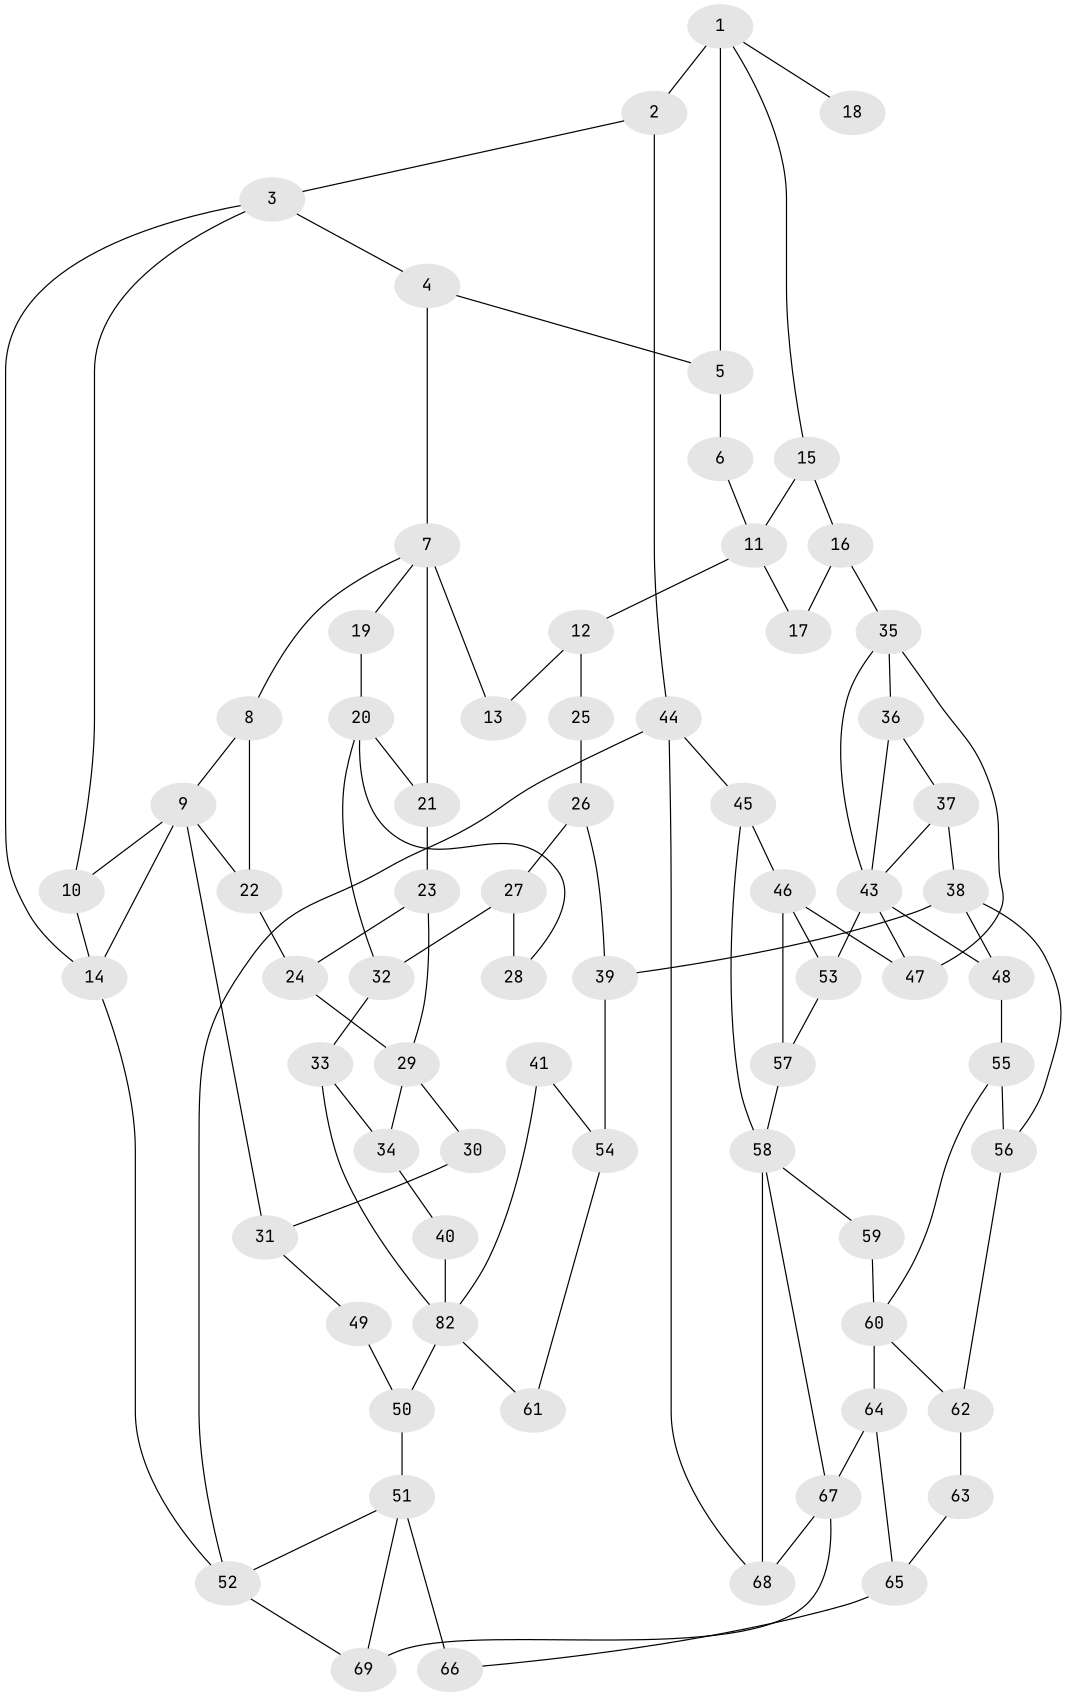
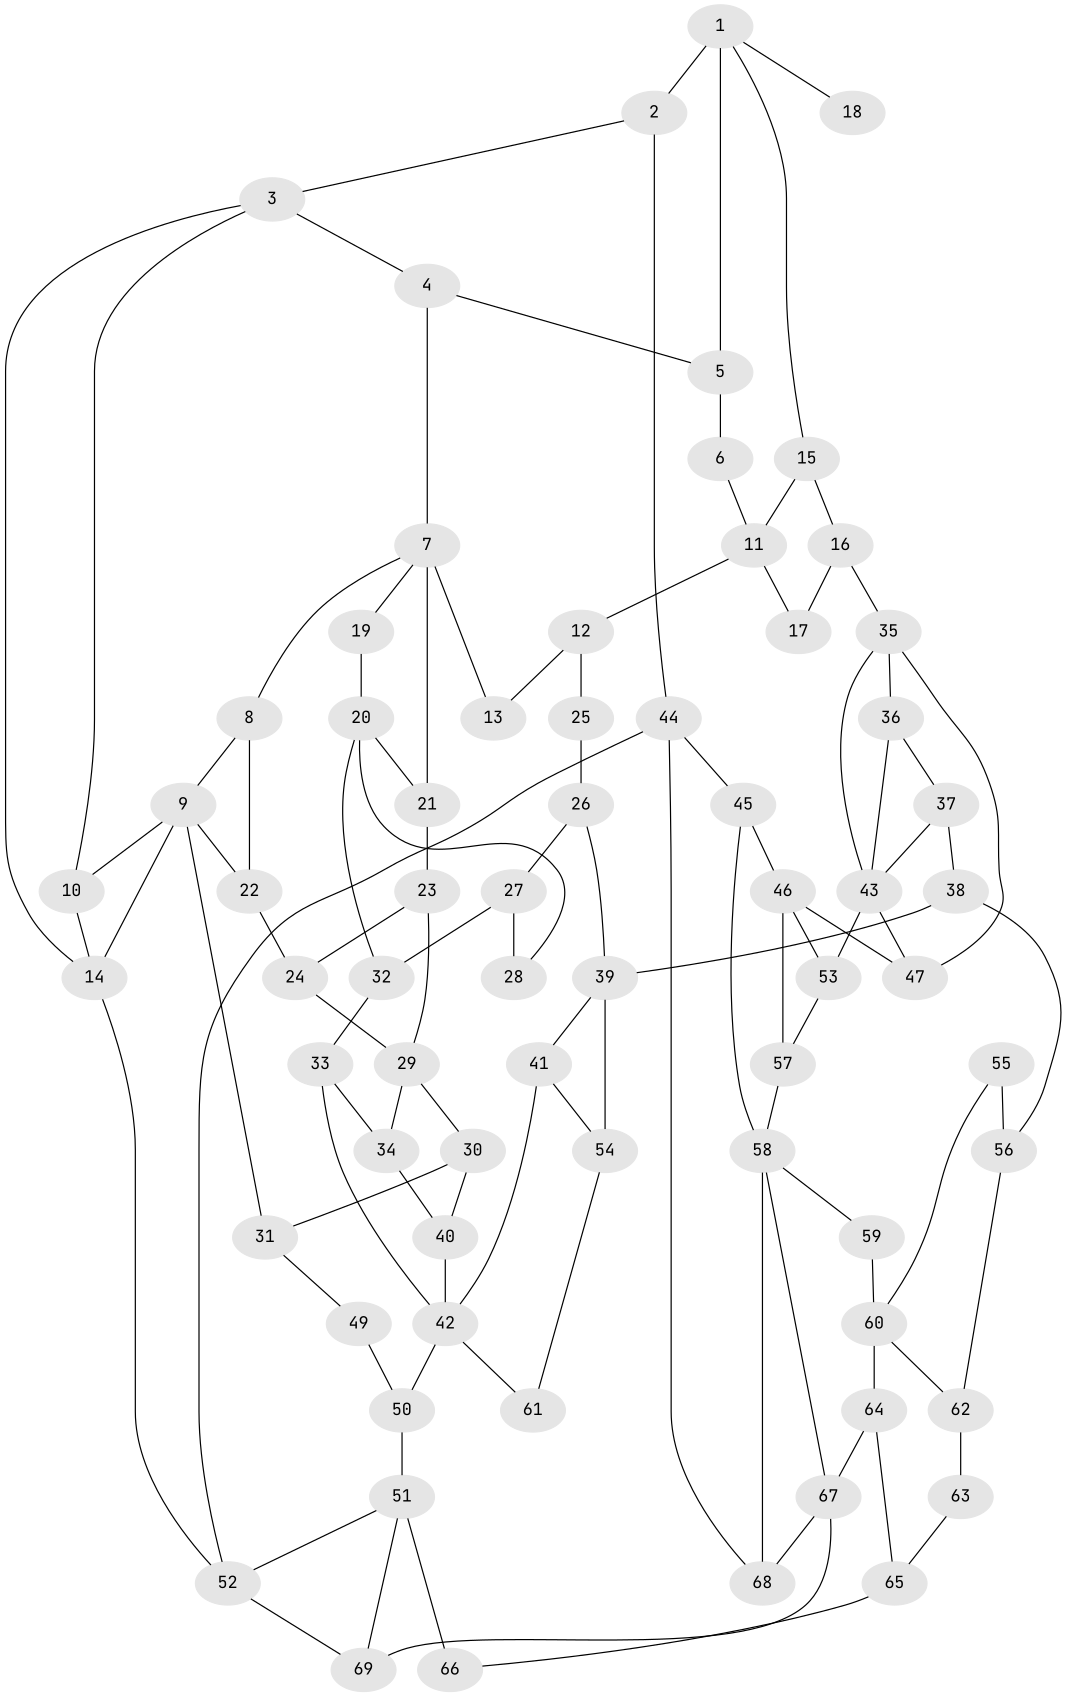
node "48": removed
edge "39" -- "41": added
edge "30" -- "40": added
node "82": label "82" -> "42"
